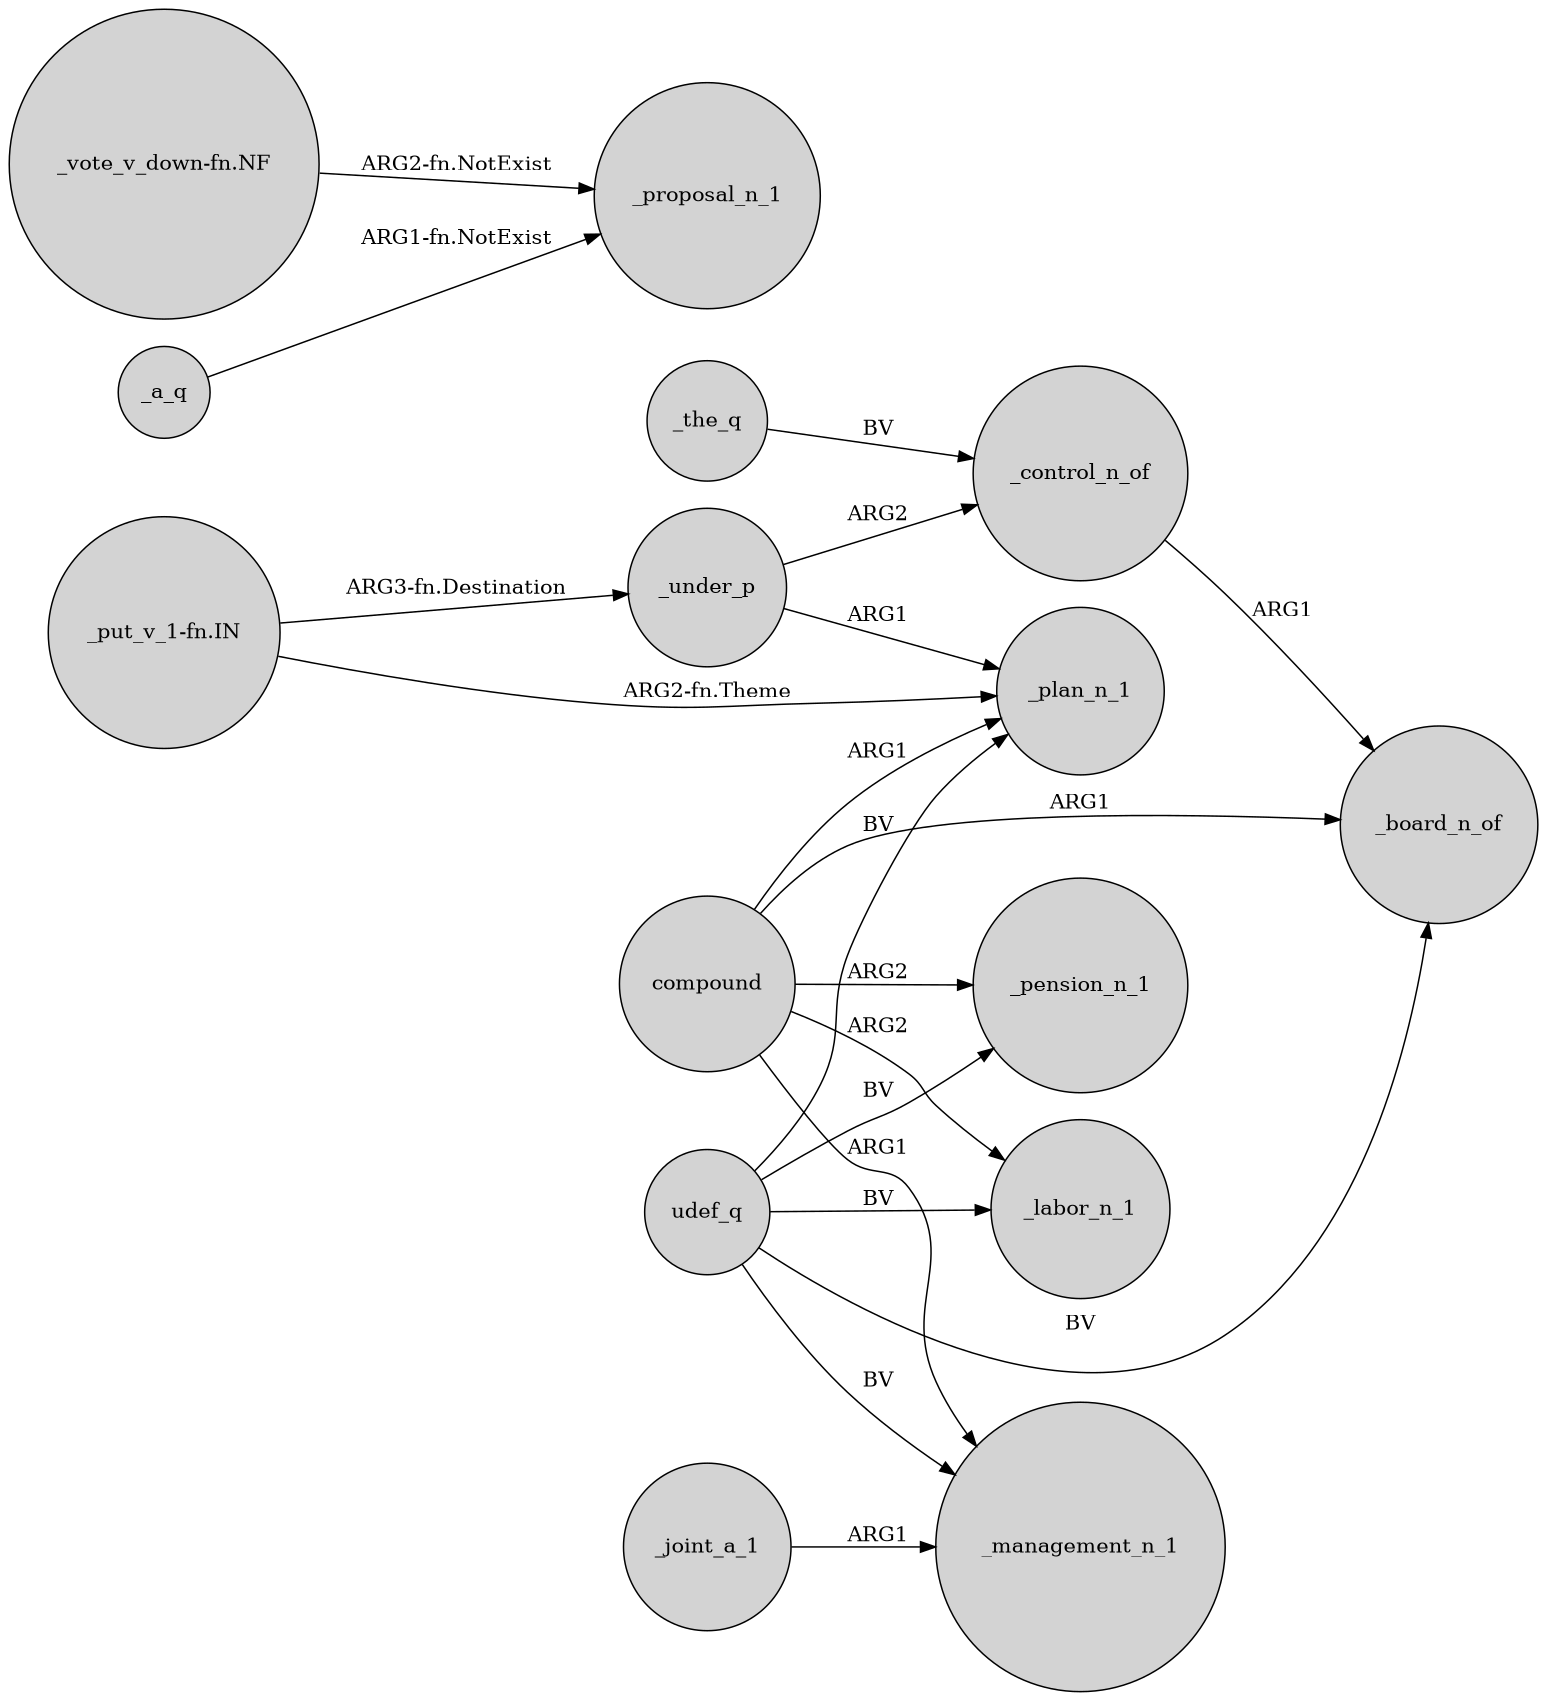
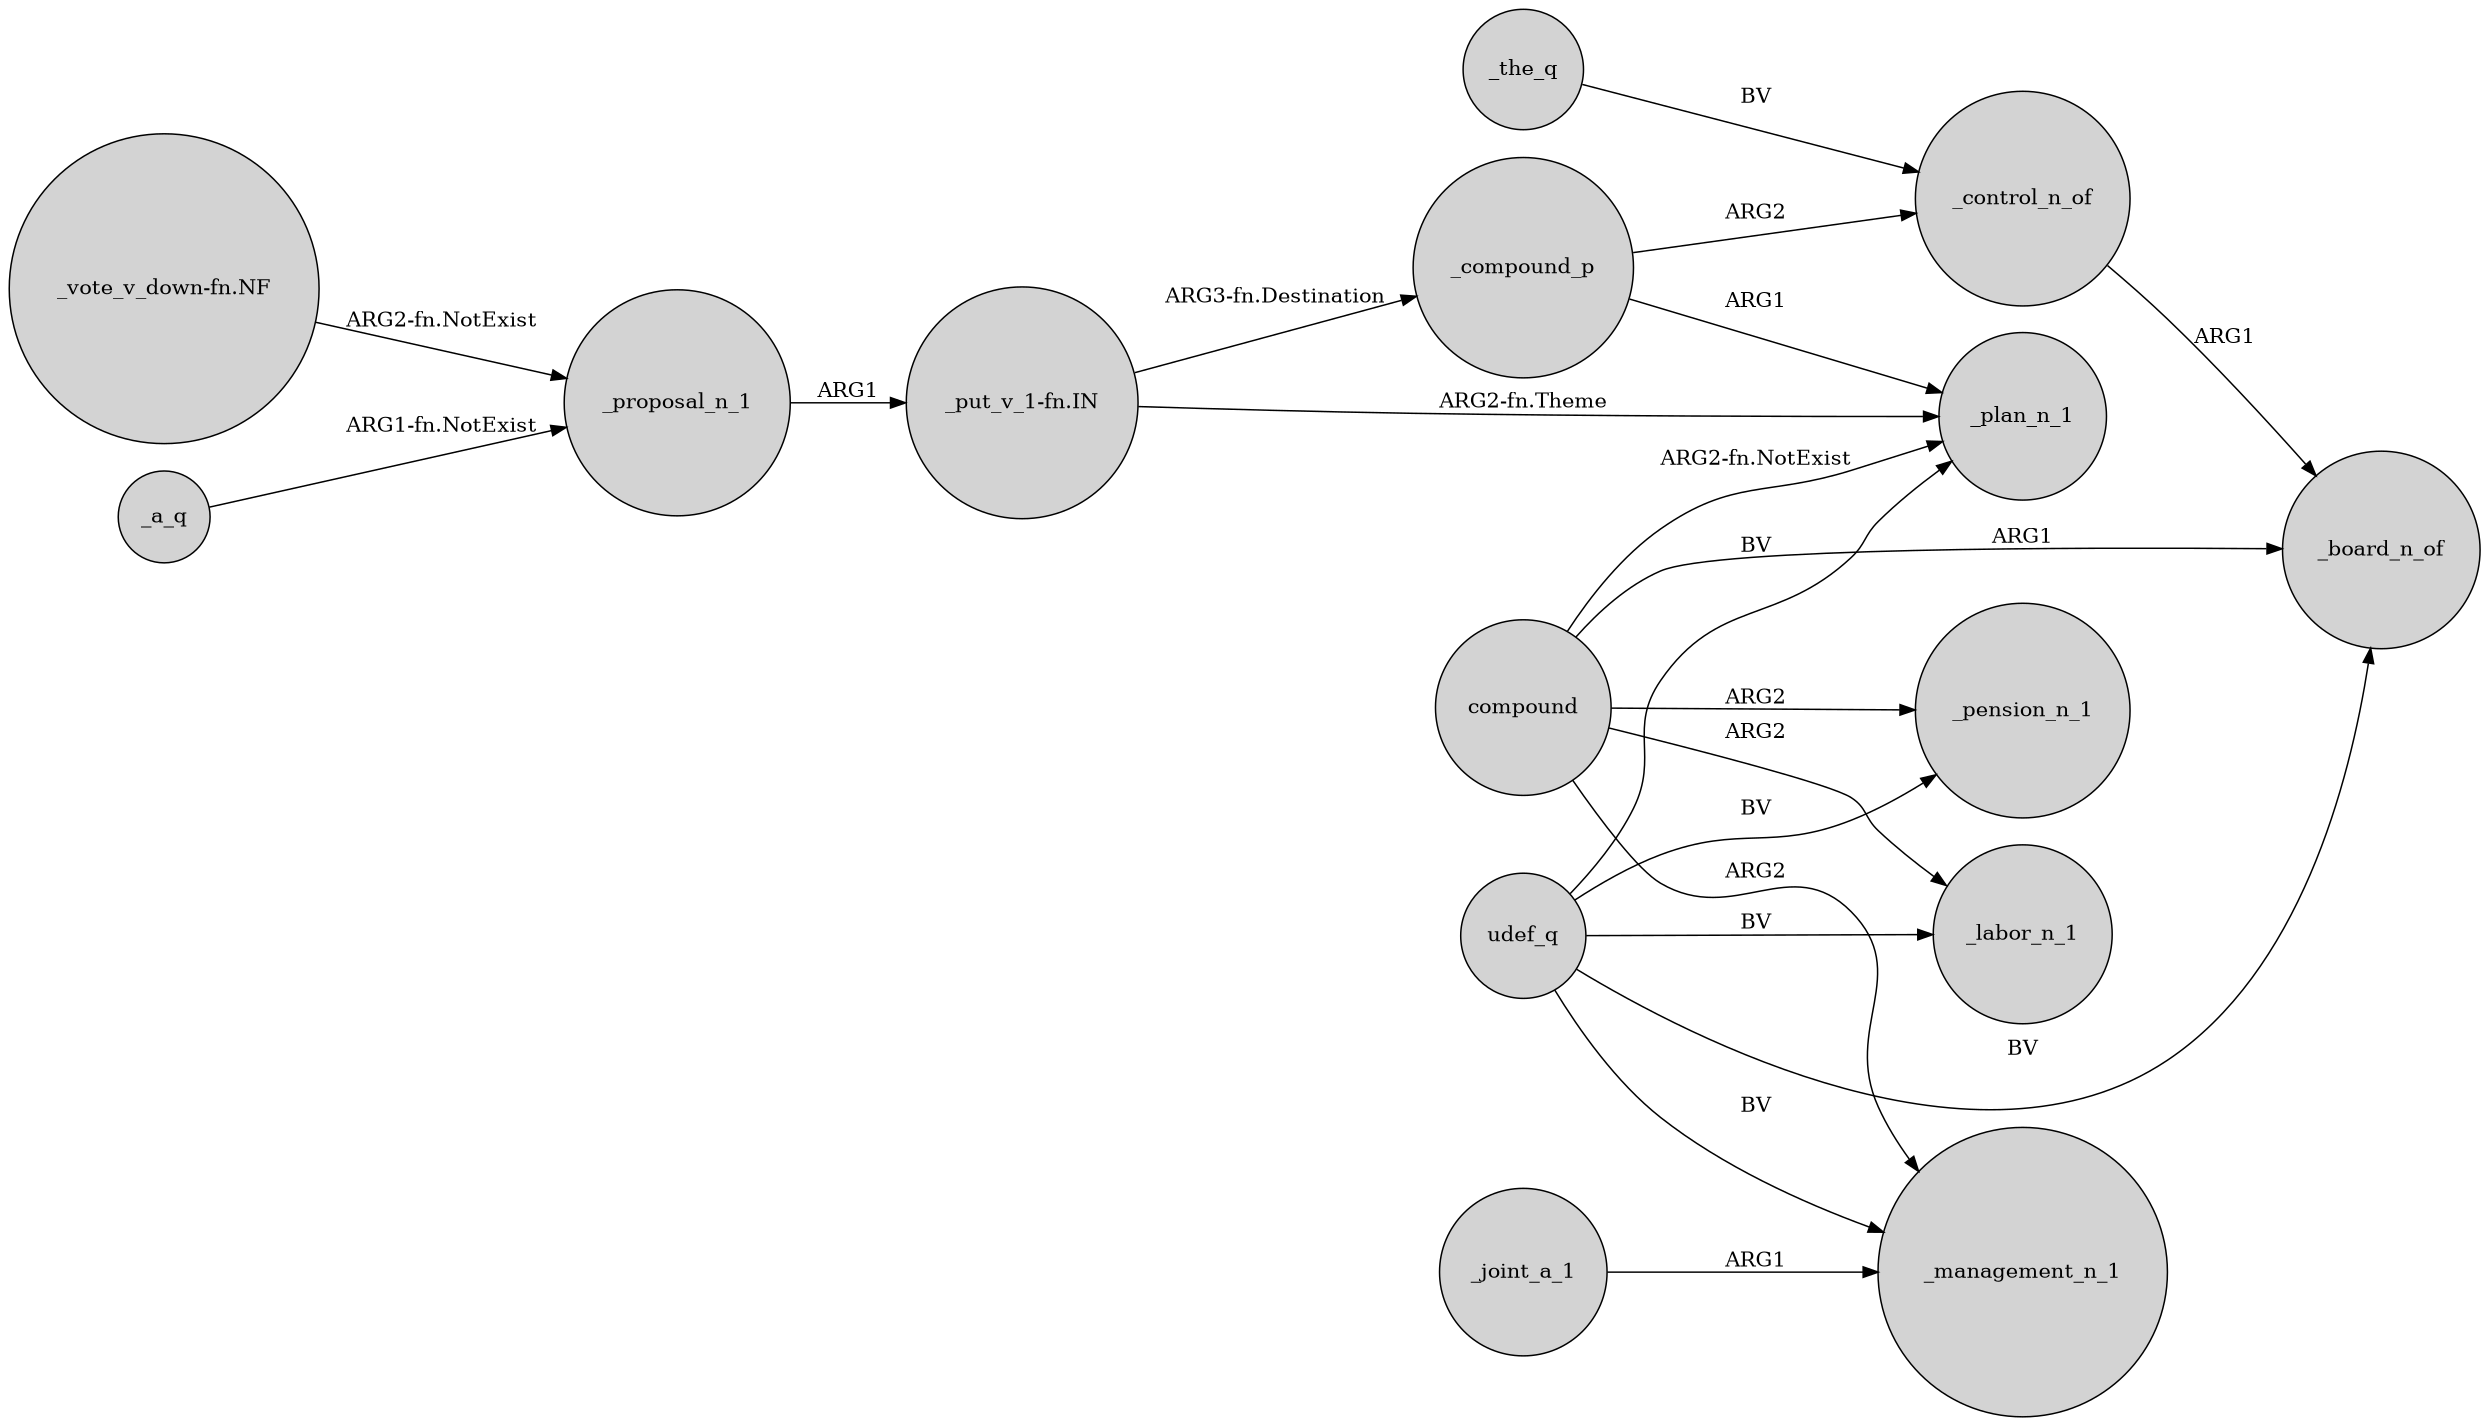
edge "_proposal_n_1" -> "_put_v_1-fn.IN": added, label "ARG1"
node "_under_p": label "_under_p" -> "_compound_p"
edge "compound" -> "_plan_n_1": label "ARG1" -> "ARG2-fn.NotExist"
edge "compound" -> "_management_n_1": label "ARG1" -> "ARG2"
